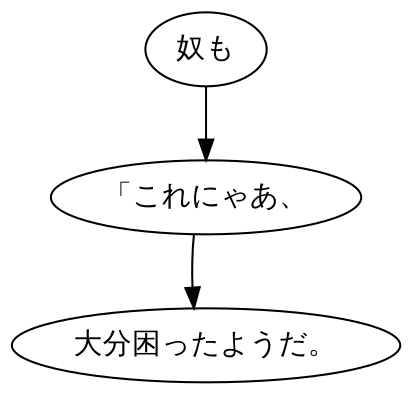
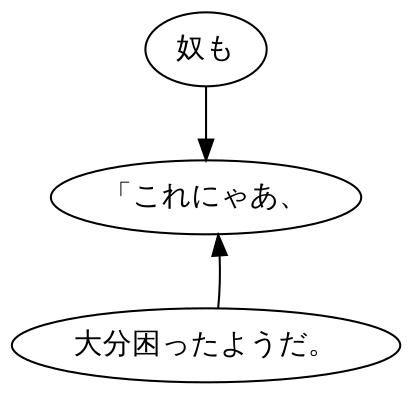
edge "「これにゃあ、" -> "大分困ったようだ。": reversed
